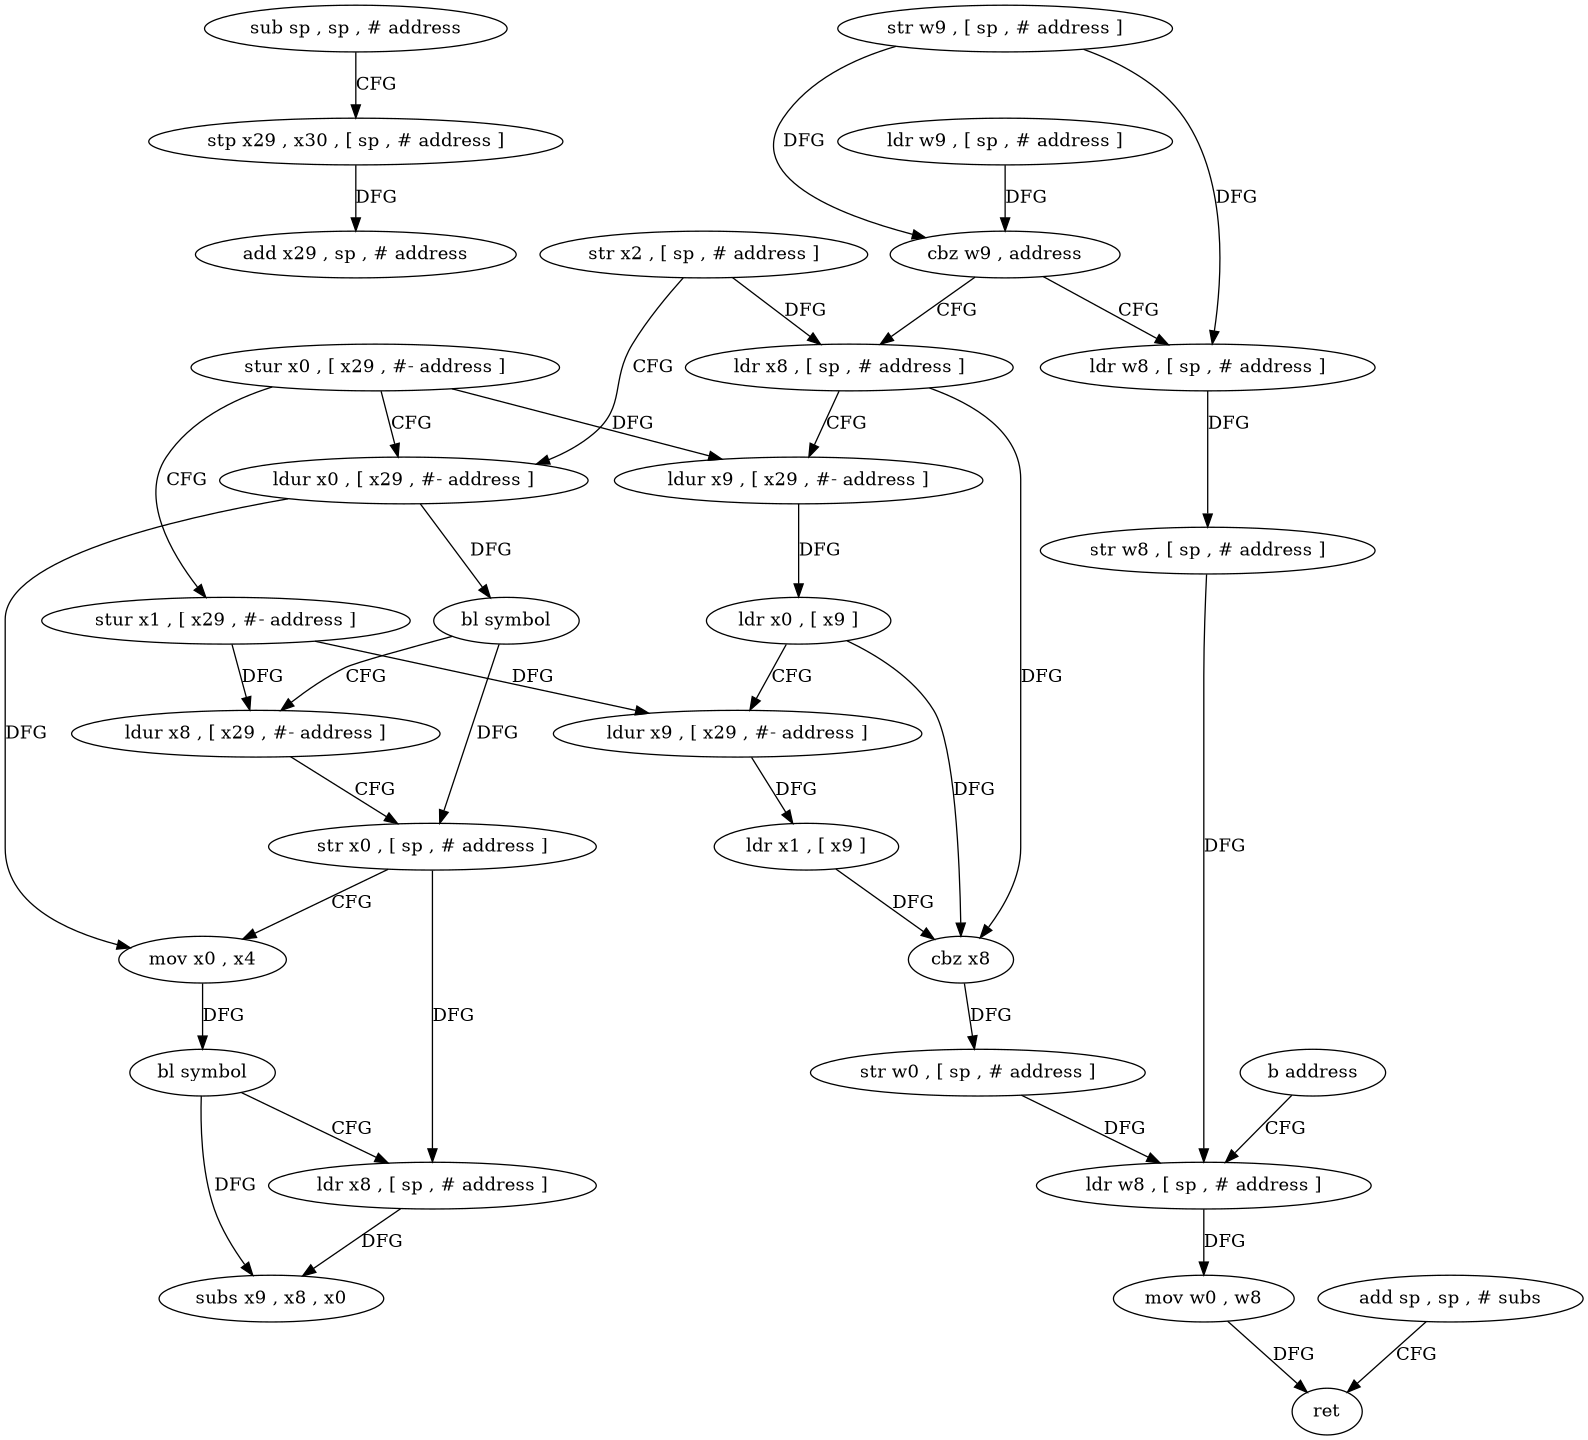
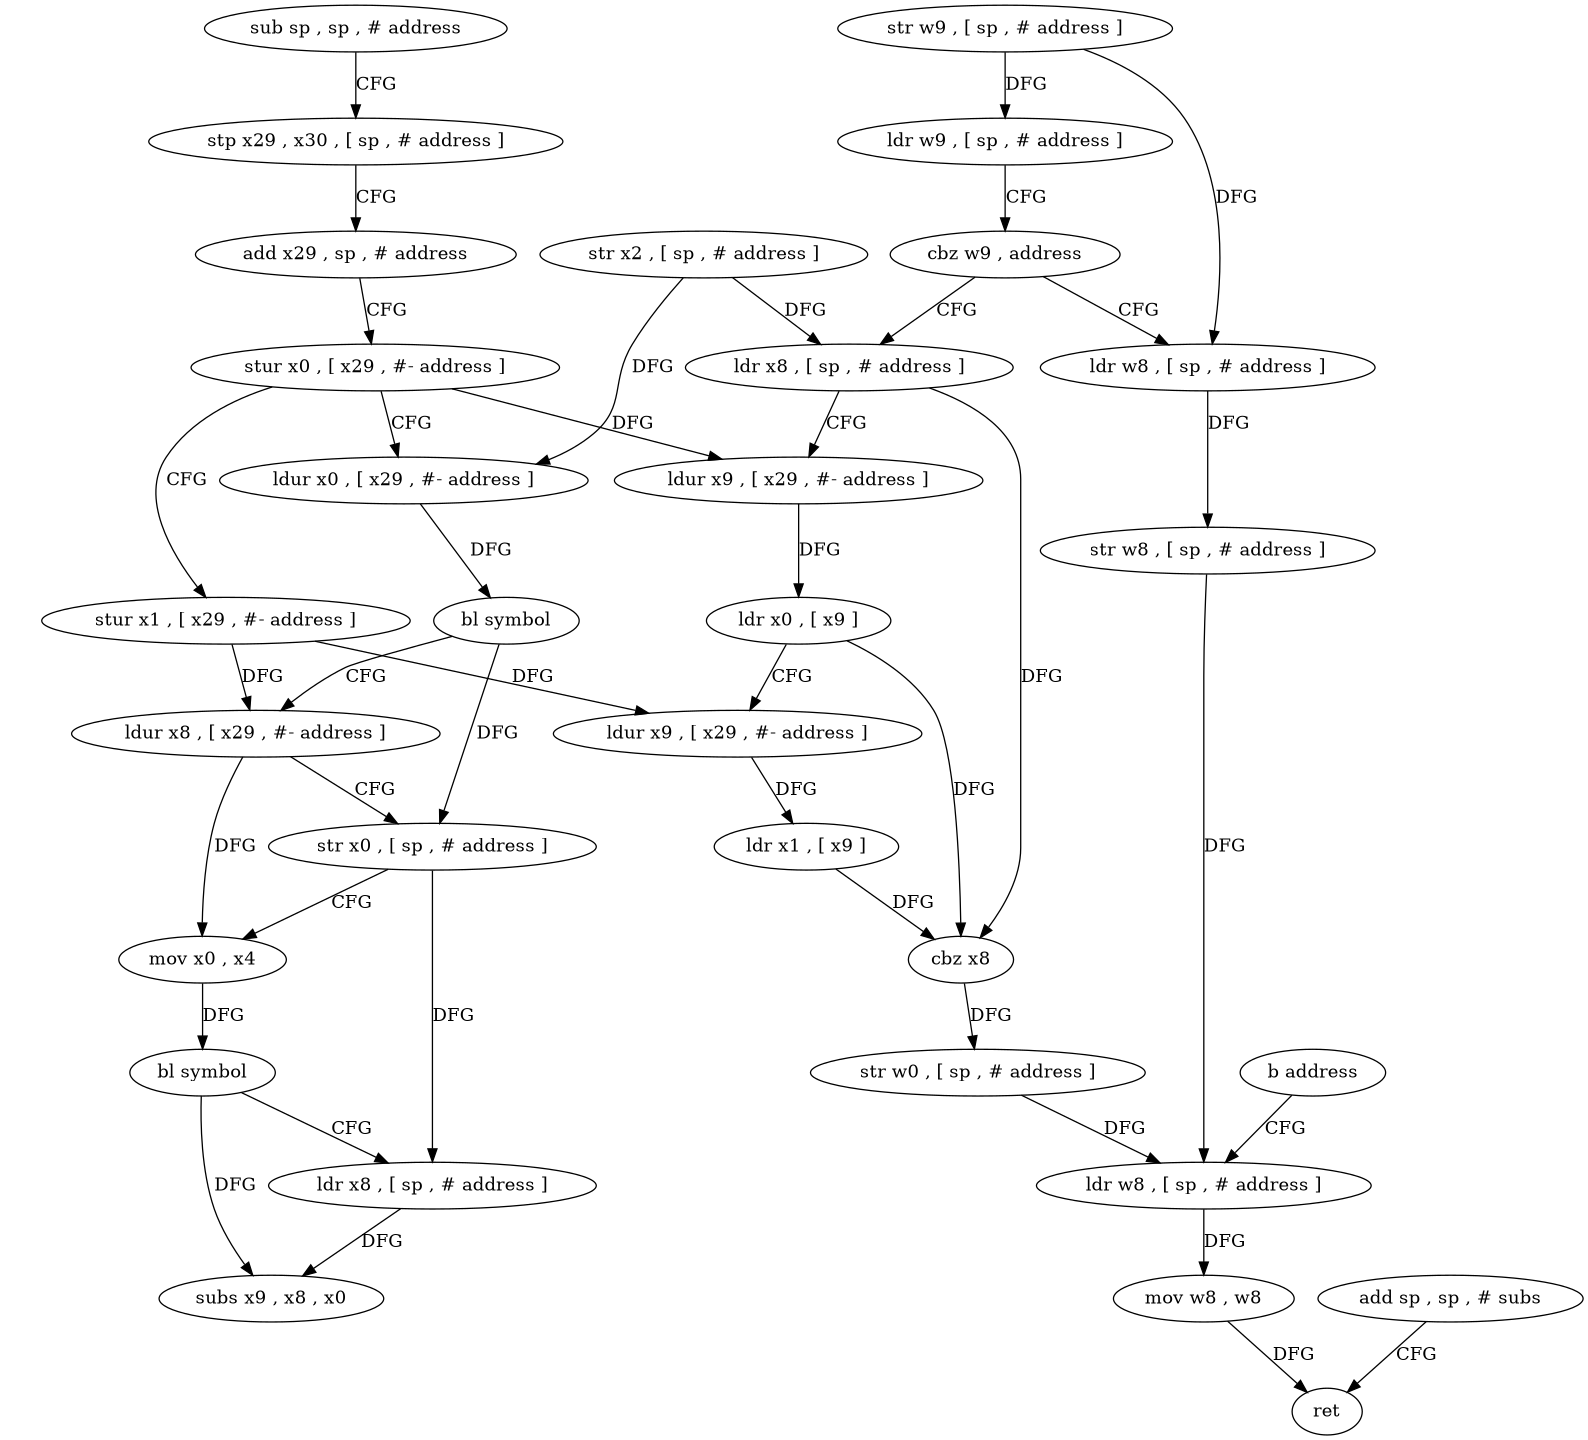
edge "str w9 , [ sp , # address ]" -> "cbz w9 , address": now "str w9 , [ sp , # address ]" -> "ldr w9 , [ sp , # address ]"
edge "stp x29 , x30 , [ sp , # address ]" -> "add x29 , sp , # address": label "DFG" -> "CFG"
edge "ldr w9 , [ sp , # address ]" -> "cbz w9 , address": label "DFG" -> "CFG"
edge "add x29 , sp , # address" -> "stur x0 , [ x29 , #- address ]": added, label "CFG"
edge "str x2 , [ sp , # address ]" -> "ldur x0 , [ x29 , #- address ]": label "CFG" -> "DFG"
edge "ldur x0 , [ x29 , #- address ]" -> "mov x0 , x4": now "ldur x8 , [ x29 , #- address ]" -> "mov x0 , x4"
node "mov w0 , w8": label "mov w0 , w8" -> "mov w8 , w8"
